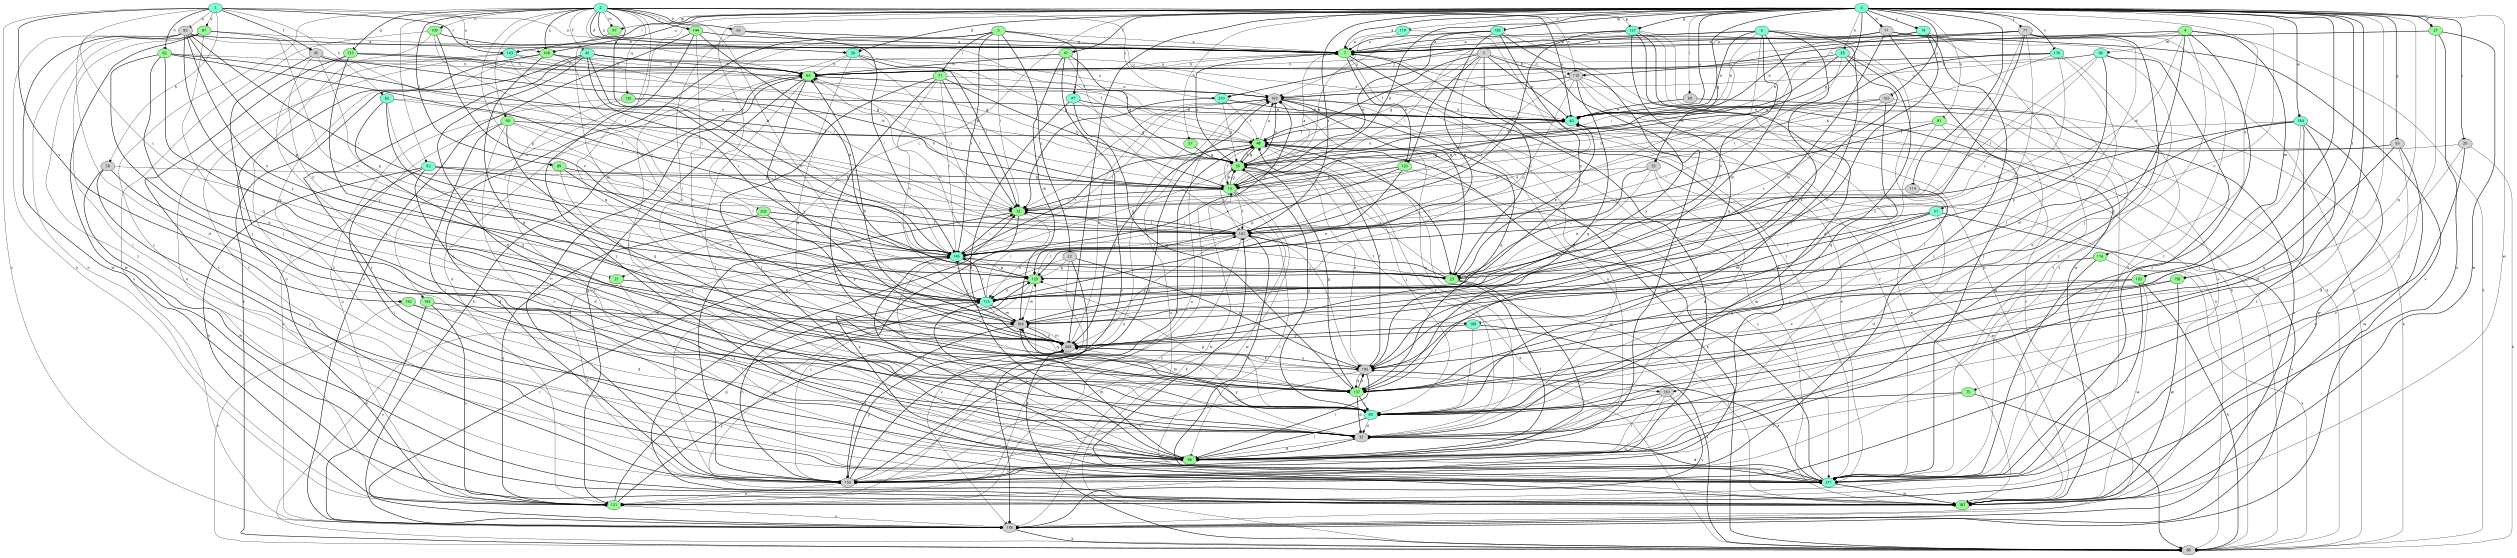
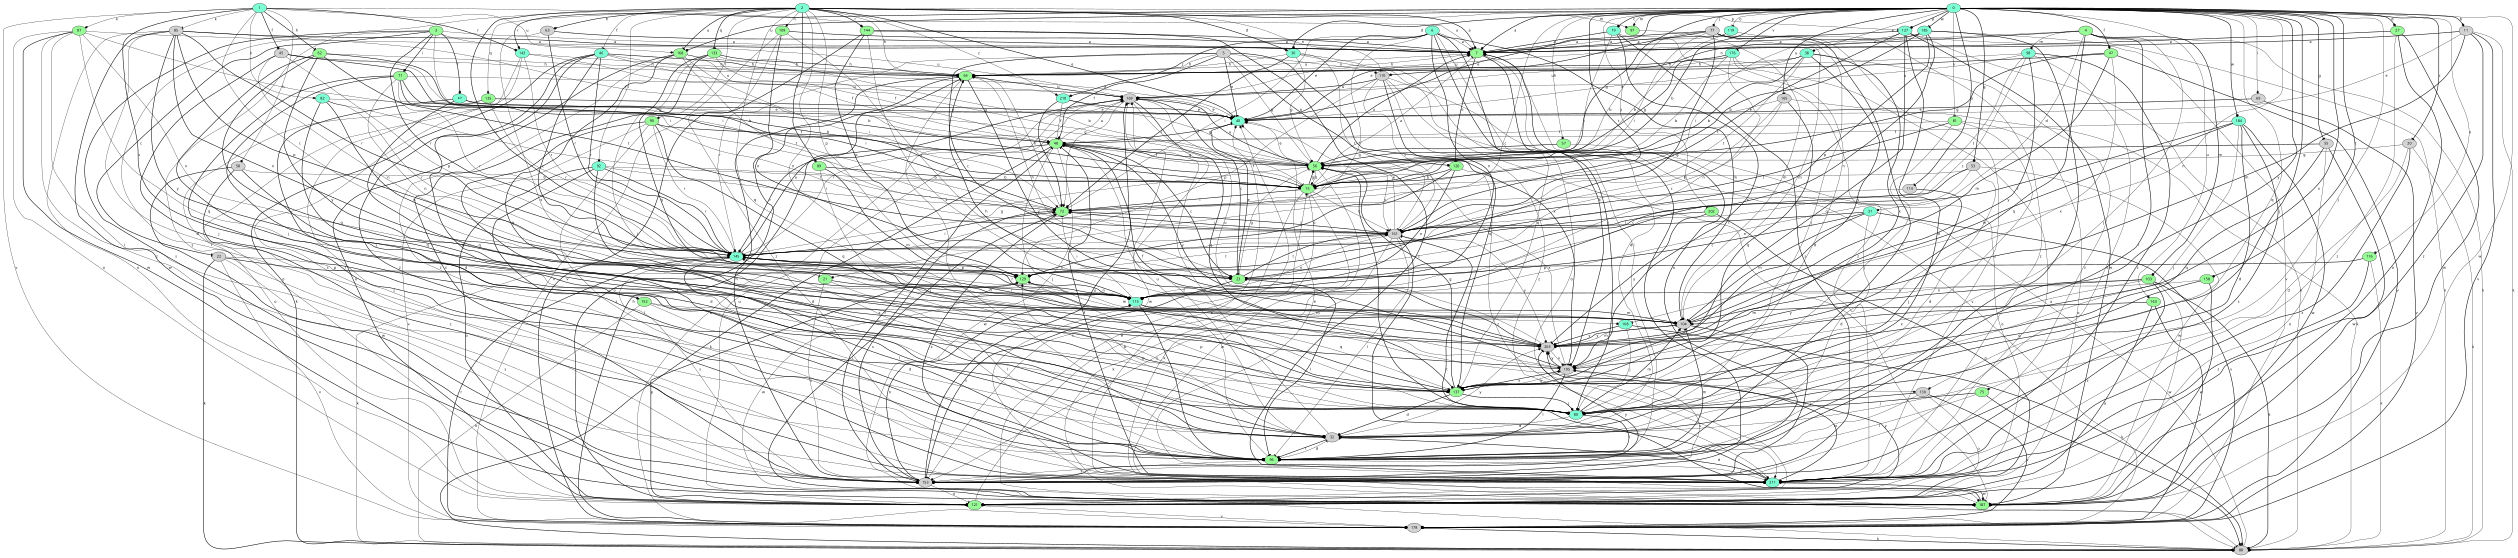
edge "165" -> "15": now "77" -> "15"
